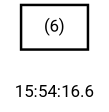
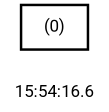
node "(6)": label "(6)" -> "(0)"
